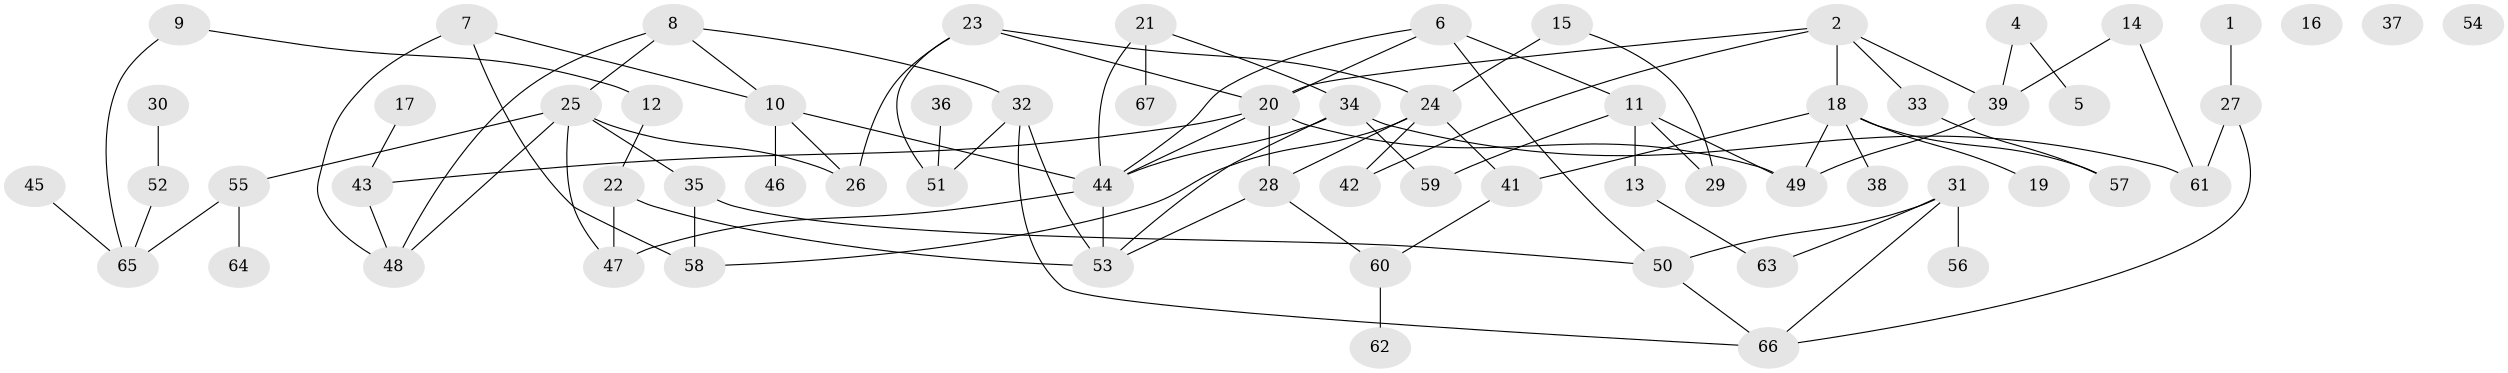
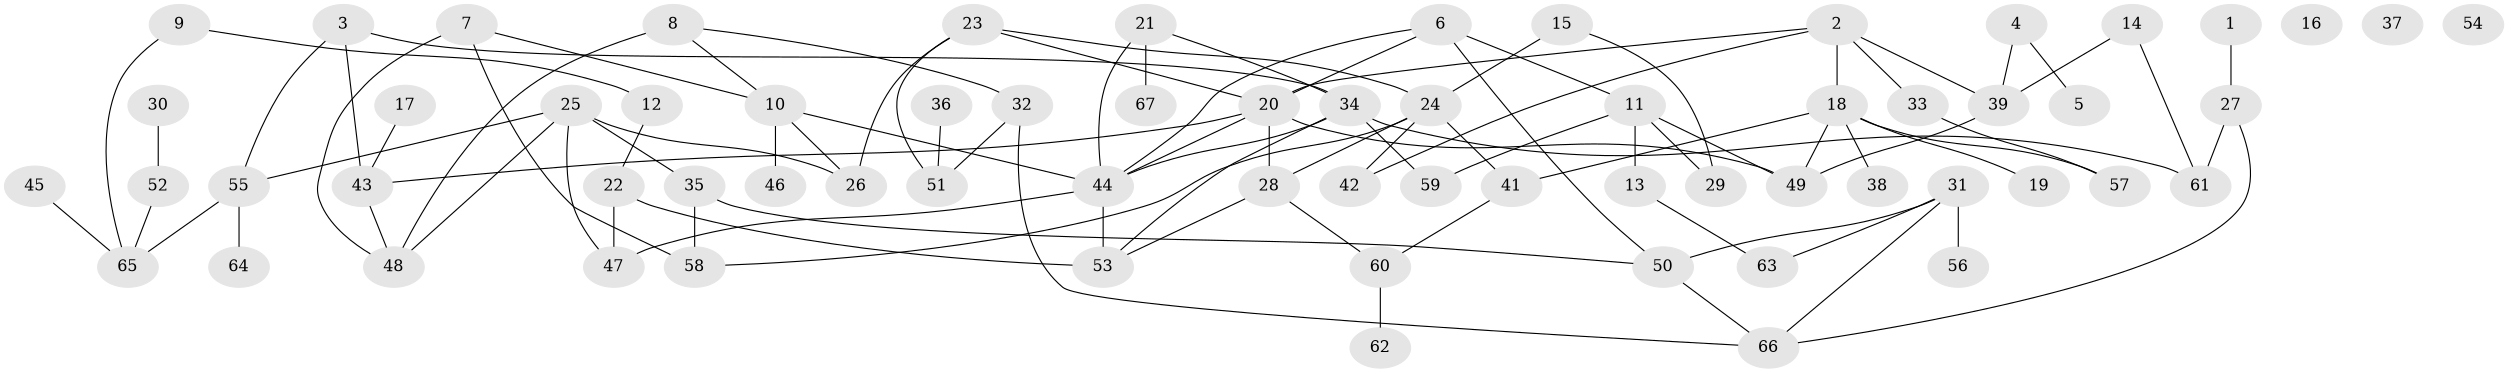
node "3": added
edge "8" -- "25": removed
edge "32" -- "53": removed
